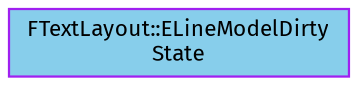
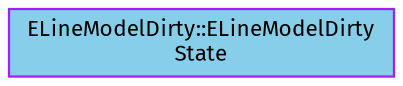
node "FTextLayout::ELineModelDirty State": label "FTextLayout::ELineModelDirty State" -> "ELineModelDirty::ELineModelDirty State"
